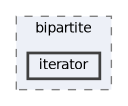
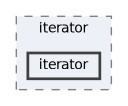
cluster "bipartite": label "bipartite" -> "iterator"
